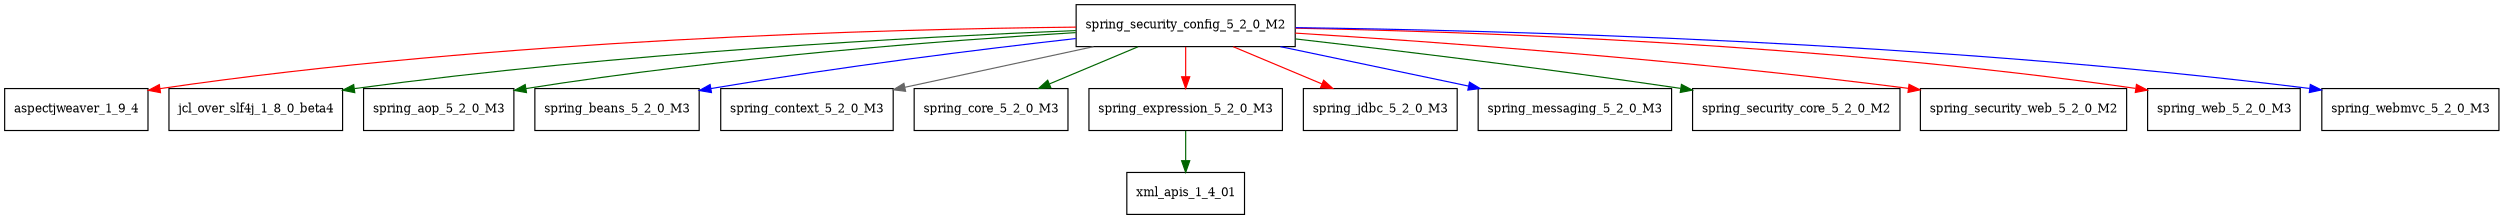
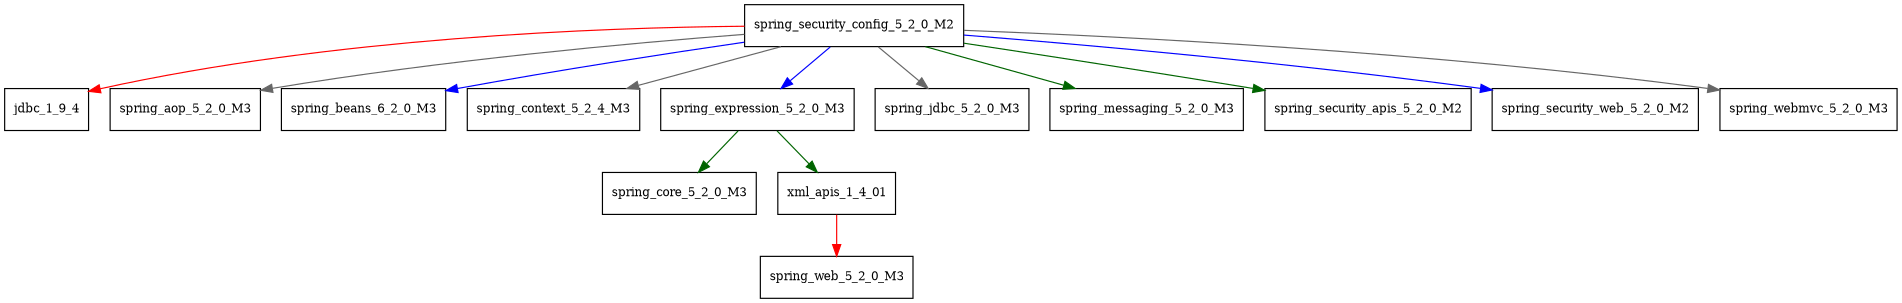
edge "spring_security_config_5_2_0_M2" -> "spring_webmvc_5_2_0_M3": color blue -> gray40
edge "spring_security_config_5_2_0_M2" -> "spring_web_5_2_0_M3": now "xml_apis_1_4_01" -> "spring_web_5_2_0_M3"
edge "spring_security_config_5_2_0_M2" -> "spring_aop_5_2_0_M3": color darkgreen -> gray40
edge "spring_security_config_5_2_0_M2" -> "spring_security_web_5_2_0_M2": color red -> blue
edge "spring_security_config_5_2_0_M2" -> "spring_expression_5_2_0_M3": color red -> blue
edge "spring_security_config_5_2_0_M2" -> "spring_core_5_2_0_M3": now "spring_expression_5_2_0_M3" -> "spring_core_5_2_0_M3"
edge "spring_security_config_5_2_0_M2" -> "spring_jdbc_5_2_0_M3": color red -> gray40
edge "spring_security_config_5_2_0_M2" -> "spring_messaging_5_2_0_M3": color blue -> darkgreen
node "aspectjweaver_1_9_4": label "aspectjweaver_1_9_4" -> "jdbc_1_9_4"
node "jcl_over_slf4j_1_8_0_beta4": removed
node "spring_beans_5_2_0_M3": label "spring_beans_5_2_0_M3" -> "spring_beans_6_2_0_M3"
node "spring_context_5_2_0_M3": label "spring_context_5_2_0_M3" -> "spring_context_5_2_4_M3"
node "spring_security_core_5_2_0_M2": label "spring_security_core_5_2_0_M2" -> "spring_security_apis_5_2_0_M2"
